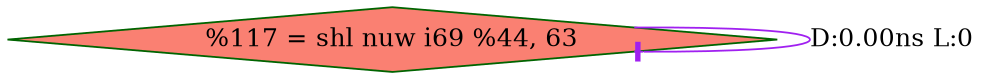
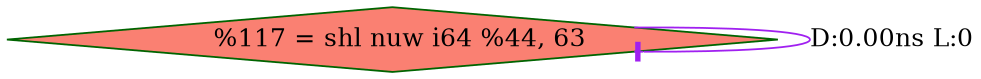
node "%117 = shl nuw i69 %44, 63": label "%117 = shl nuw i69 %44, 63" -> "%117 = shl nuw i64 %44, 63"
